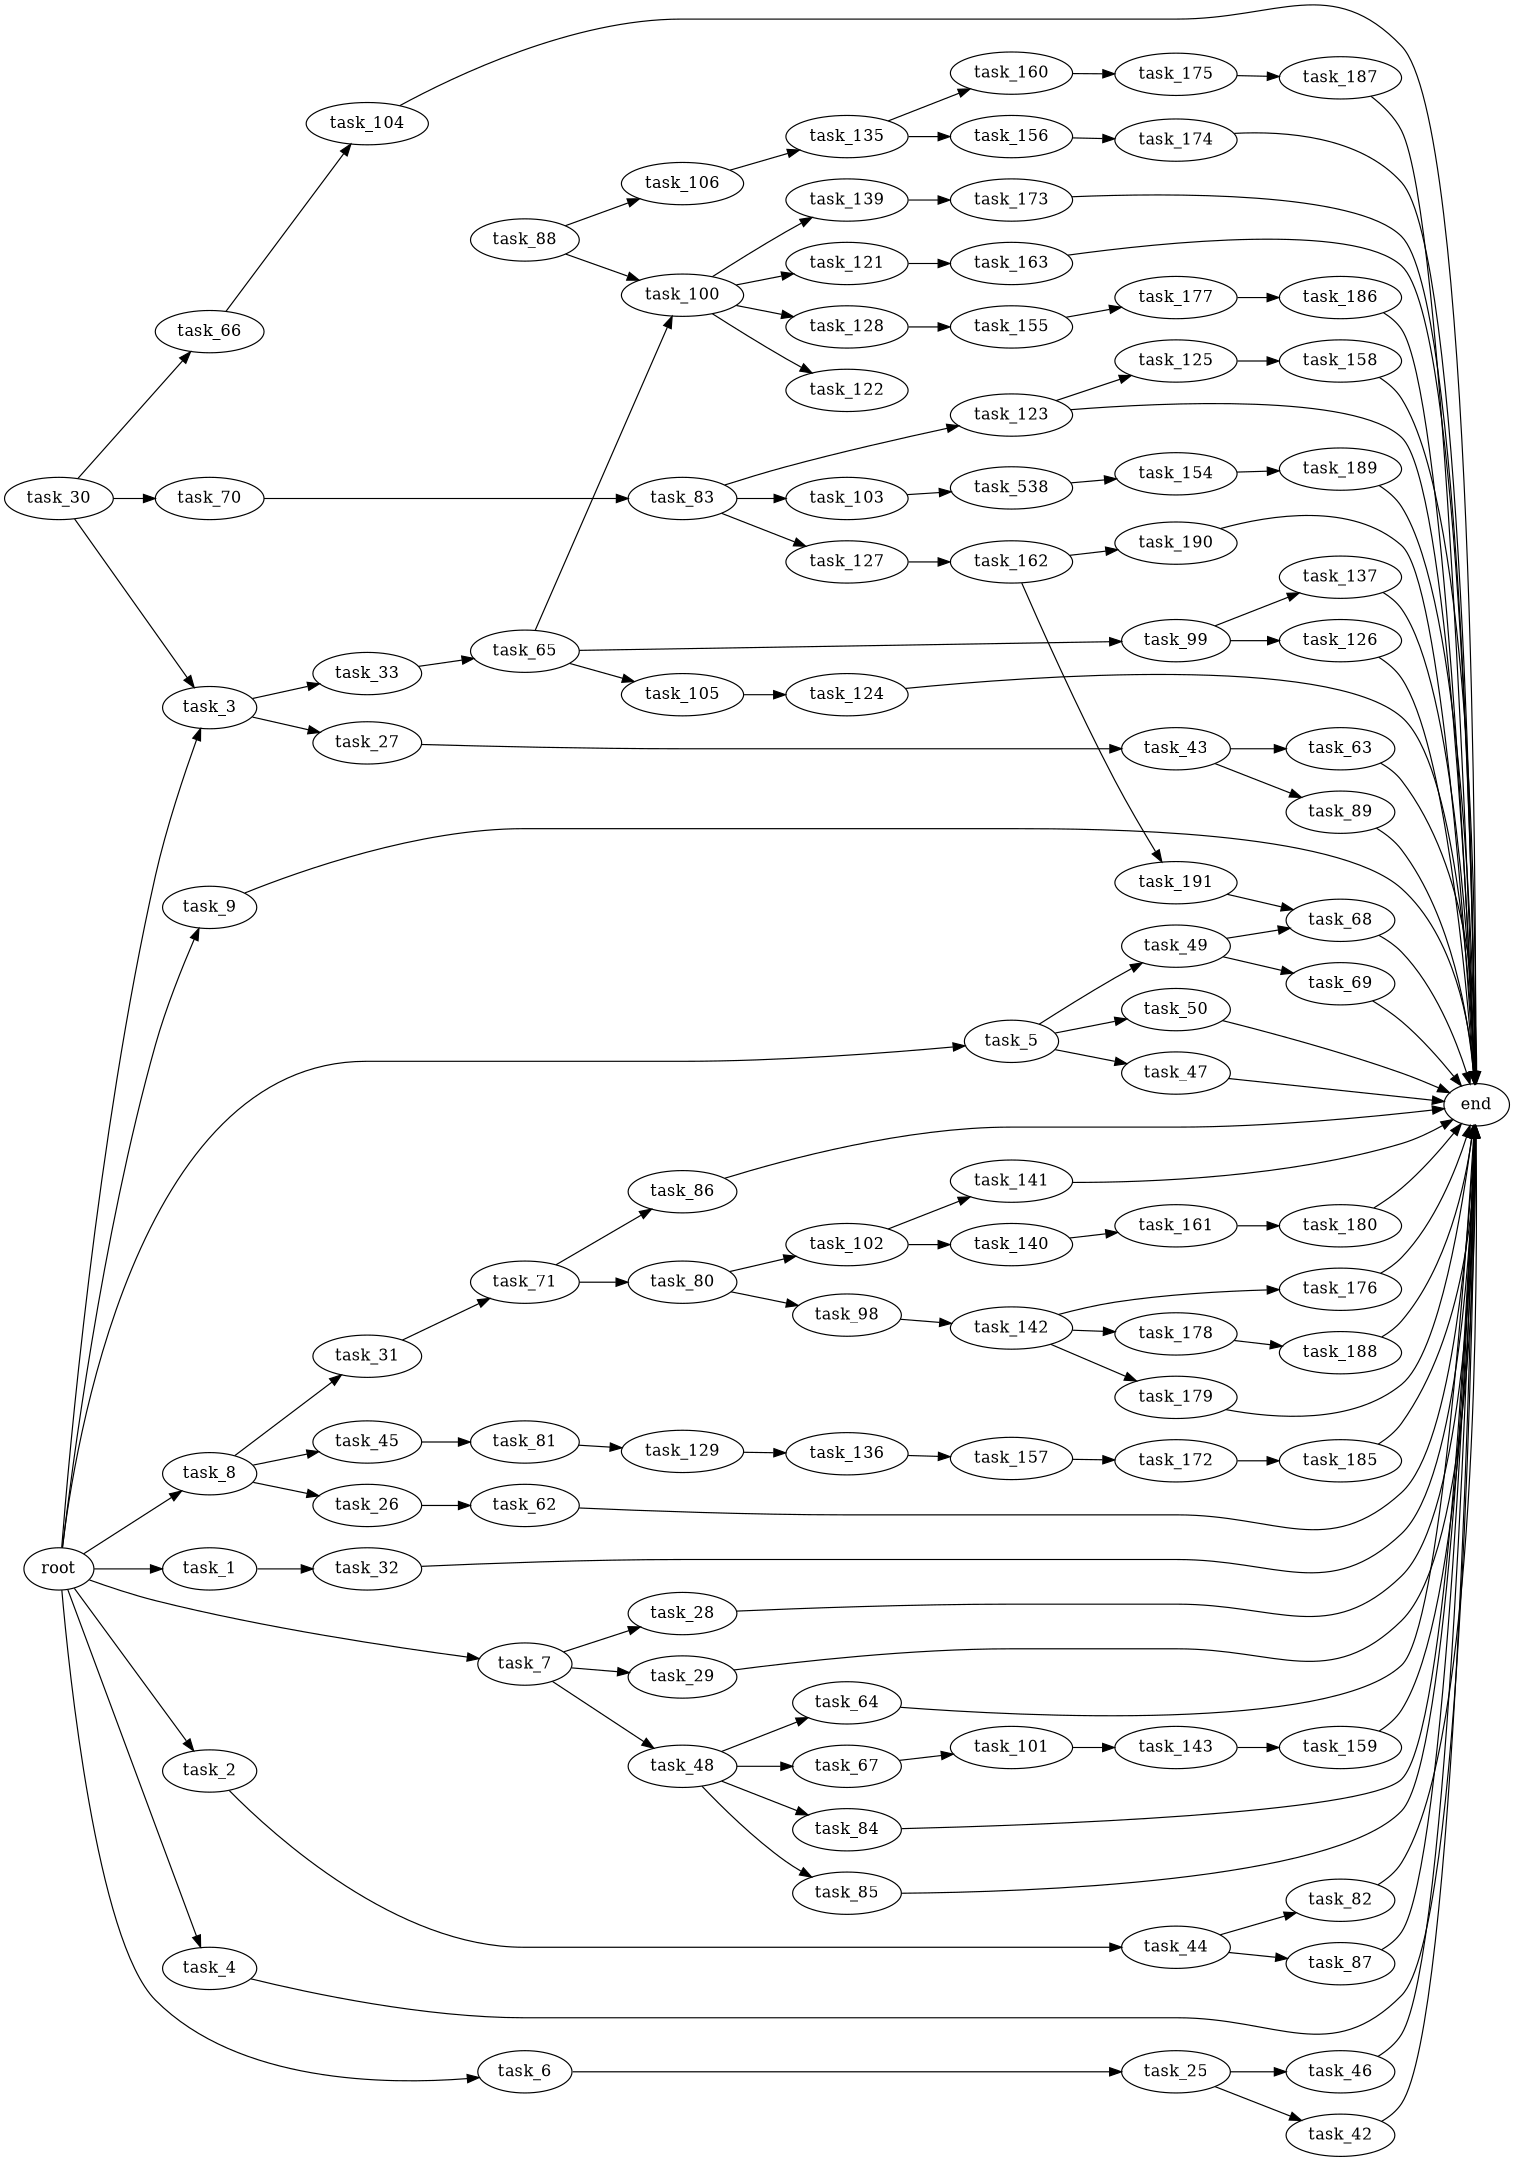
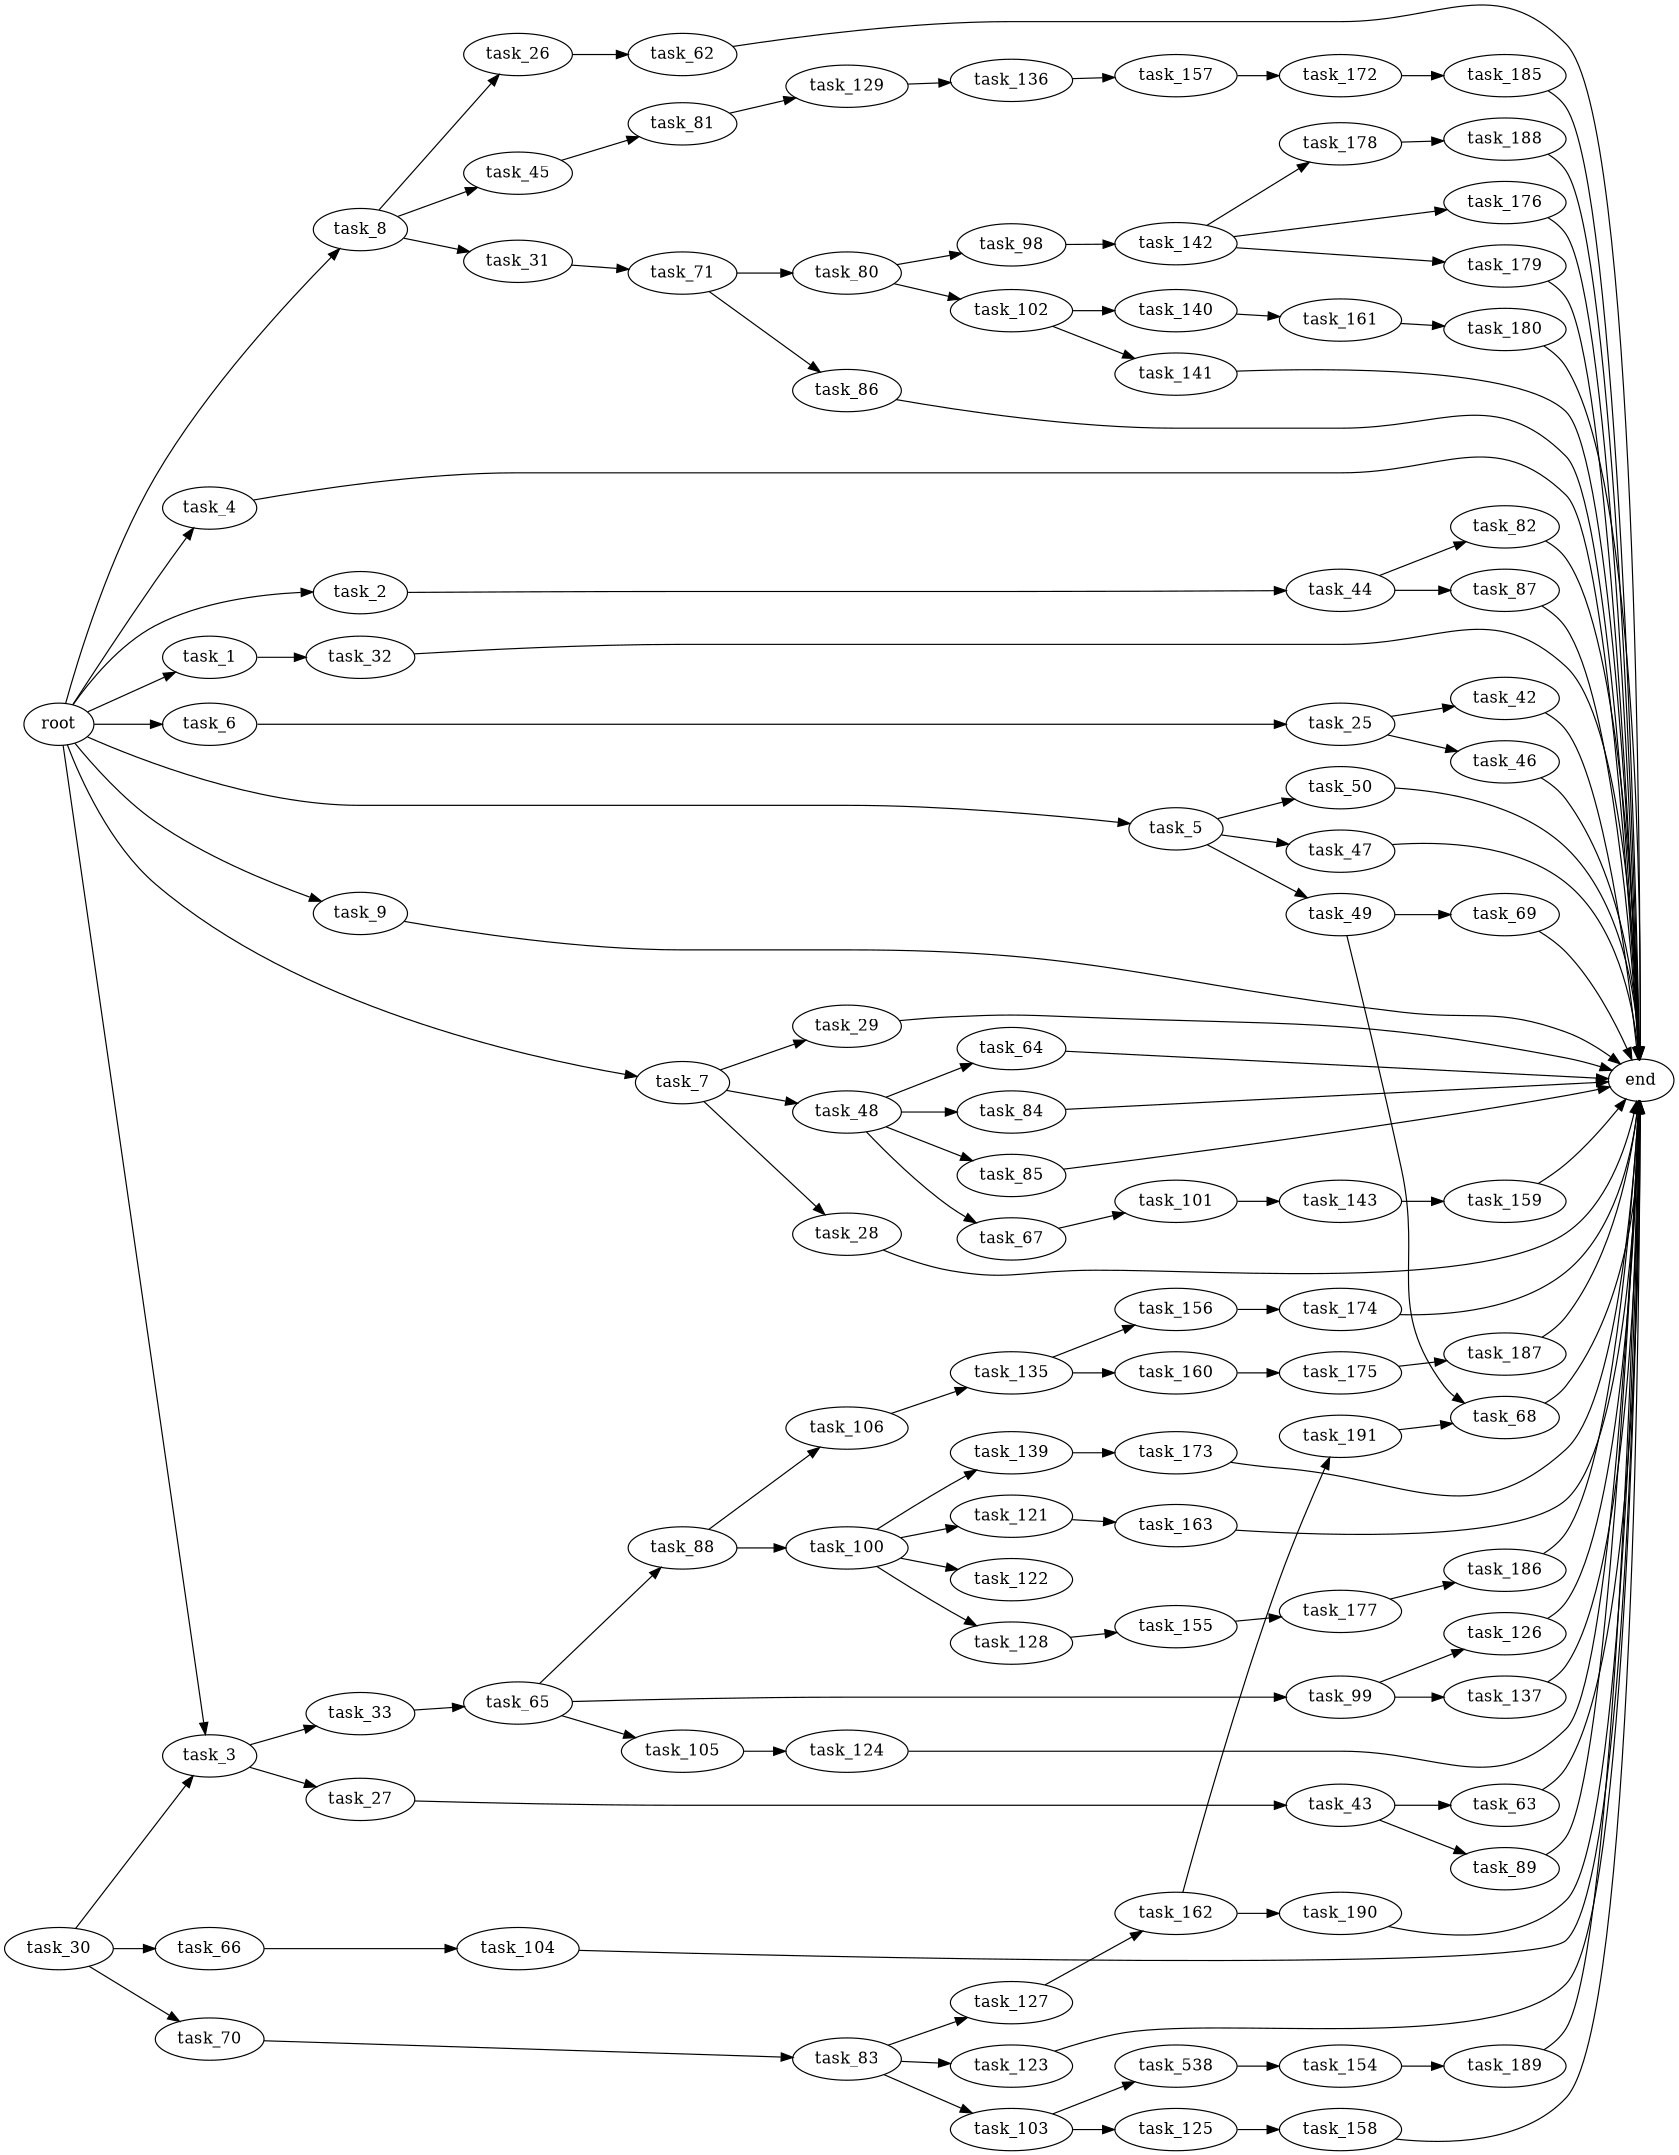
edge "task_123" -> "task_125": now "task_103" -> "task_125"
edge "task_65" -> "task_100": now "task_65" -> "task_88"
